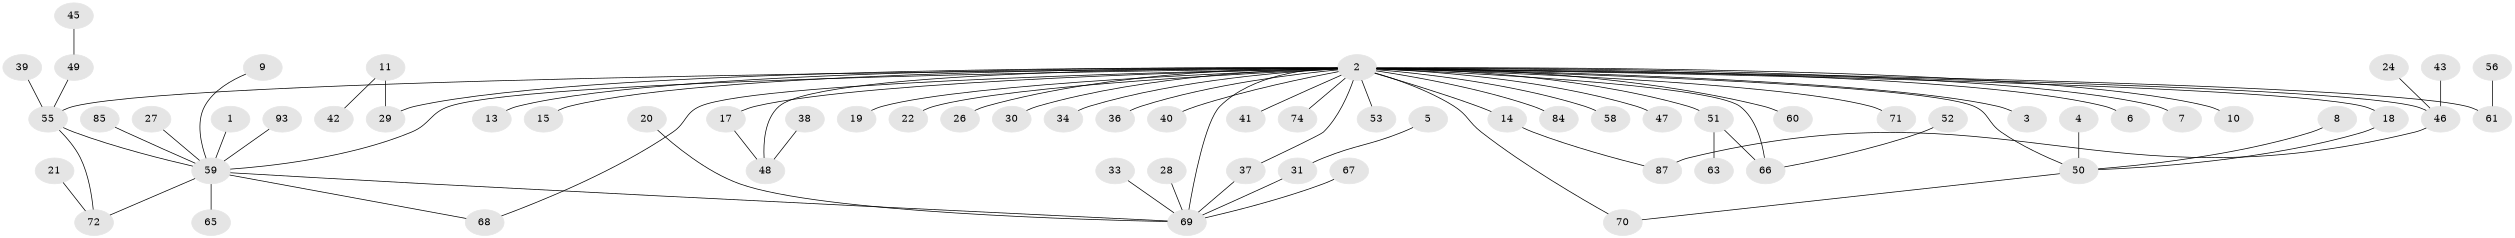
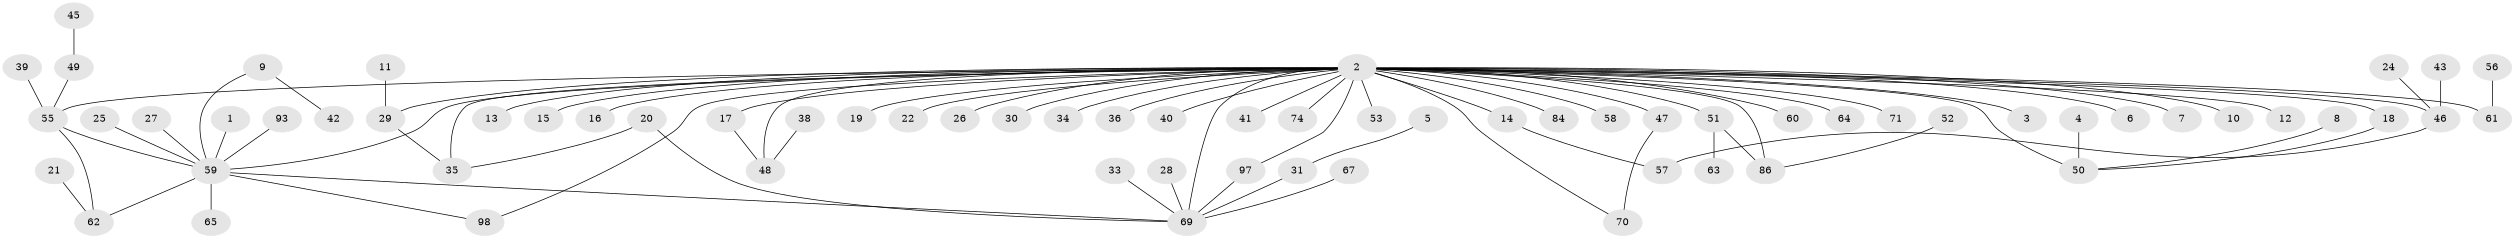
edge "11" -- "42": now "9" -- "42"
node "85": label "85" -> "25"
node "16": added
node "64": added
node "12": added
node "35": added
node "37": label "37" -> "97"
node "87": label "87" -> "57"
node "66": label "66" -> "86"
edge "50" -- "70": now "47" -- "70"
node "72": label "72" -> "62"
node "68": label "68" -> "98"
